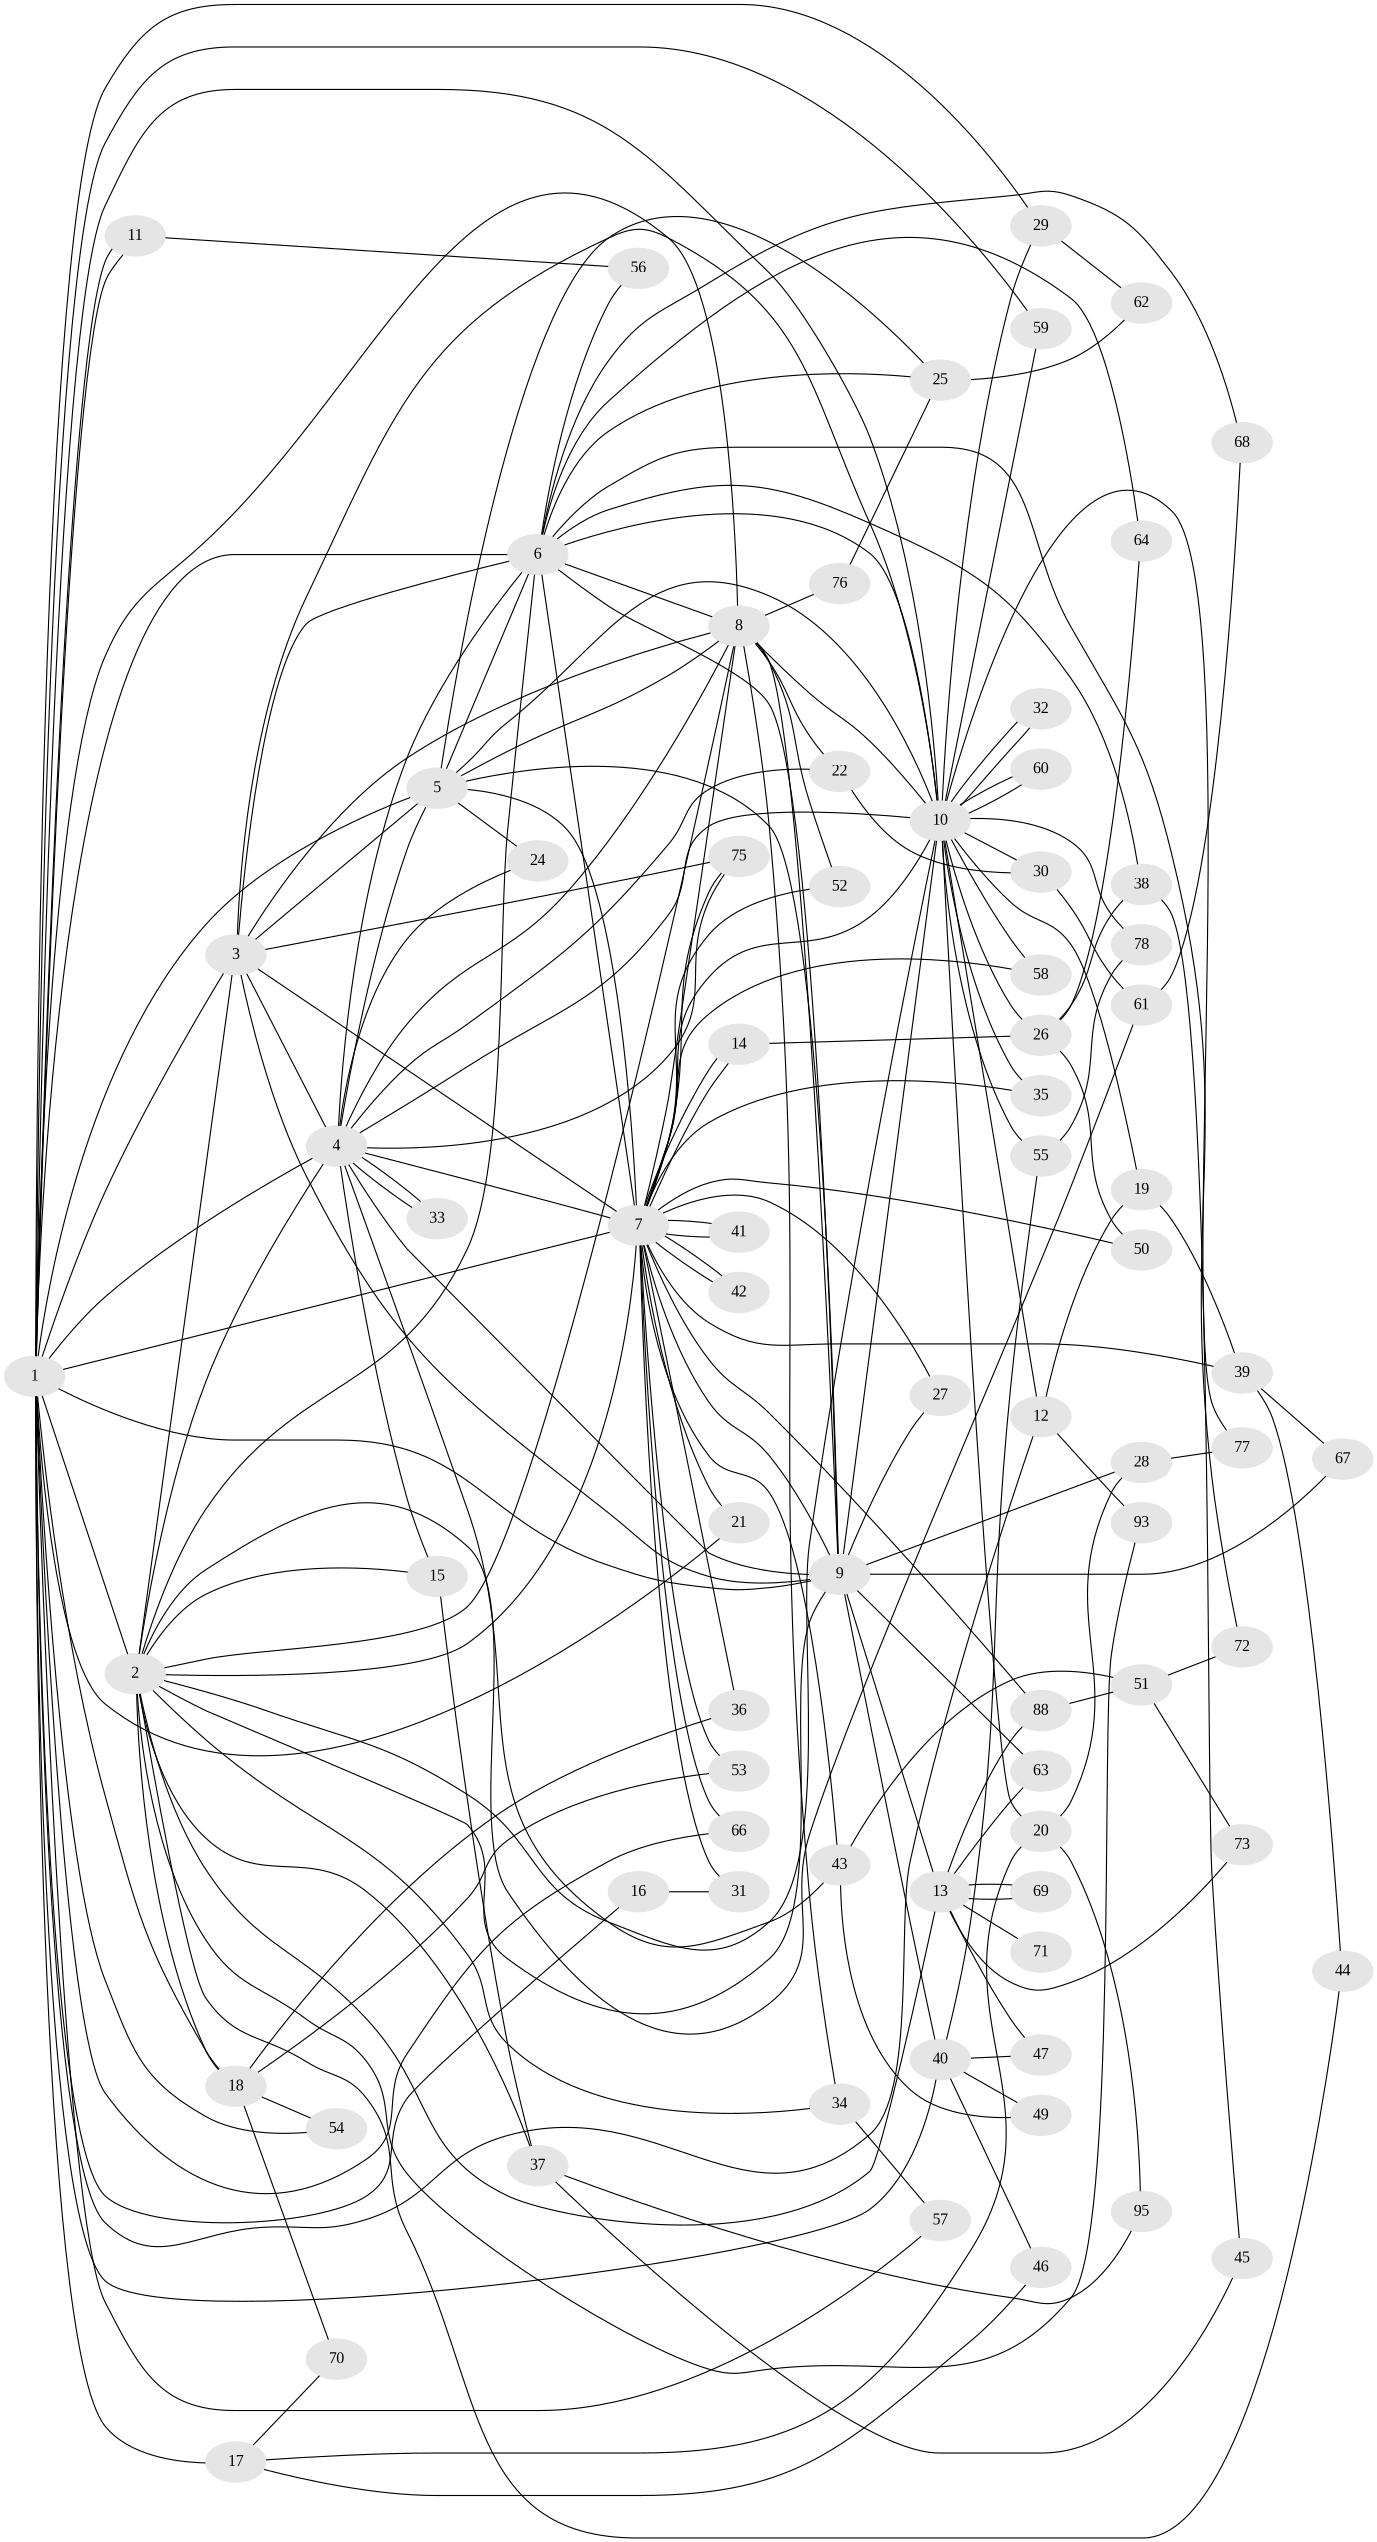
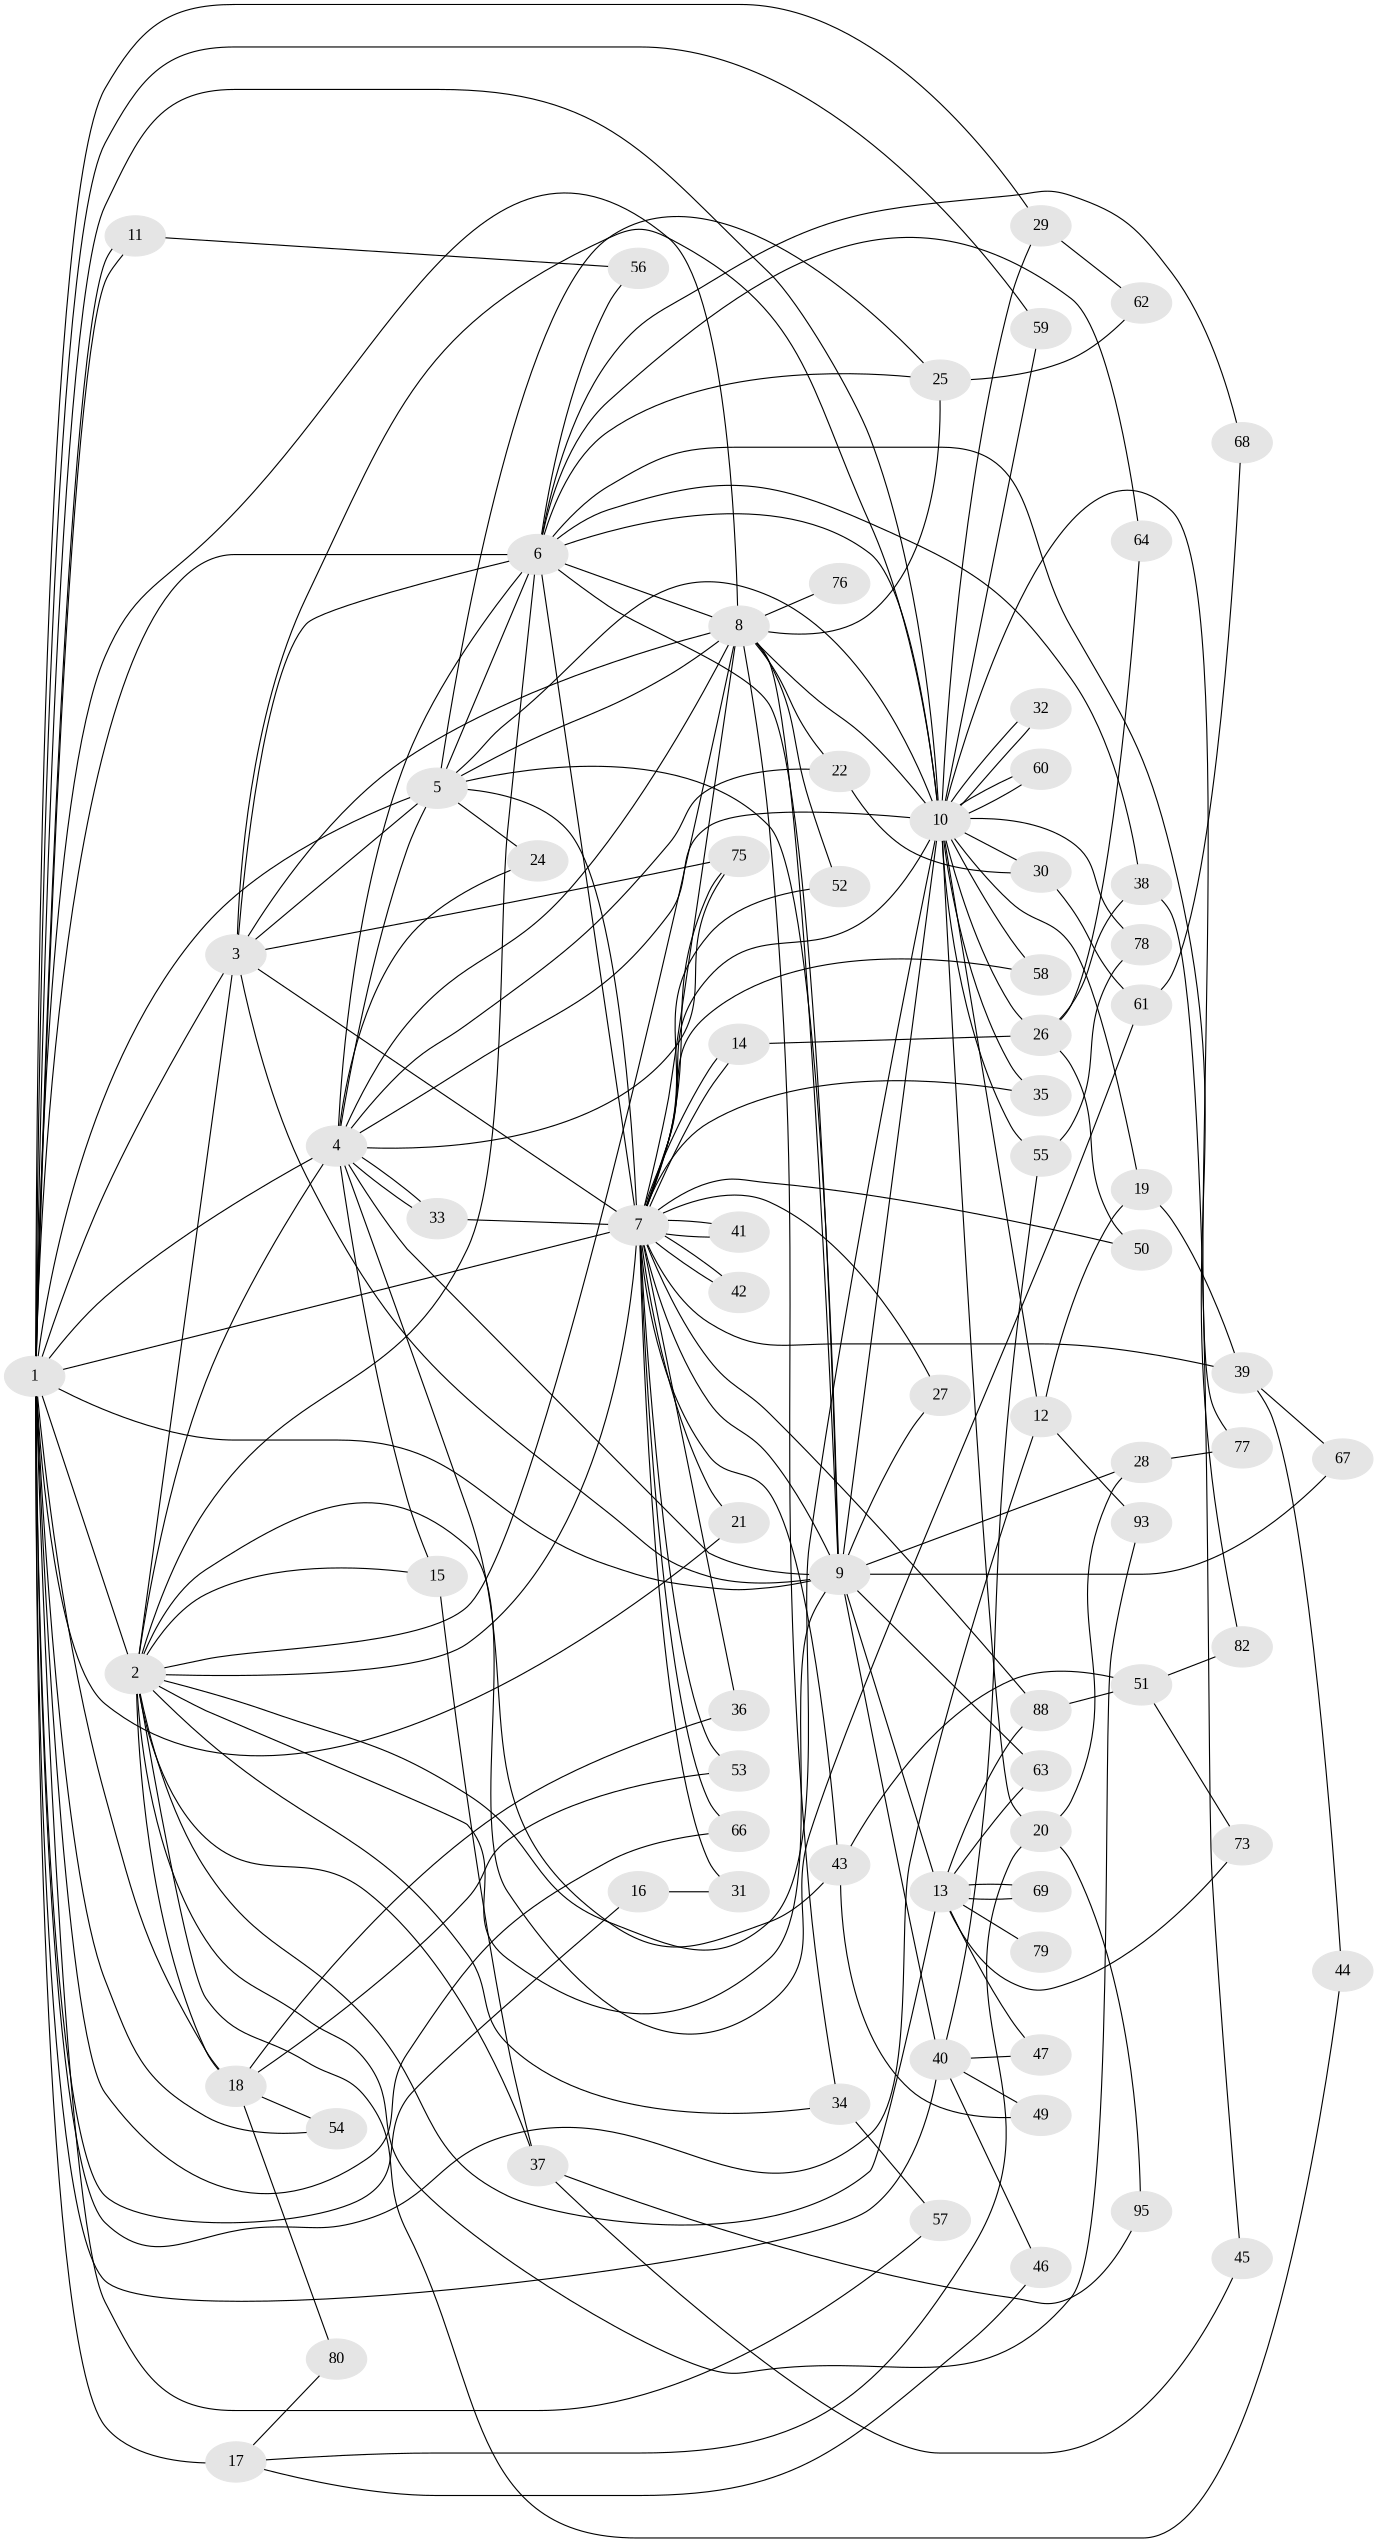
edge "25" -- "76": now "25" -- "8"
edge "3" -- "4": removed
edge "4" -- "7": now "33" -- "7"
node "72": label "72" -> "82"
node "71": label "71" -> "79"
node "70": label "70" -> "80"
